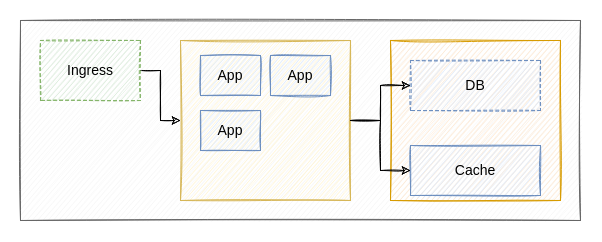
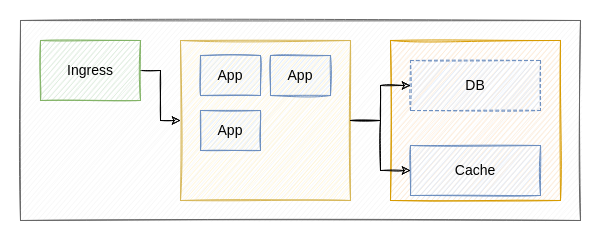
node "Ingress": style dashed -> solid
